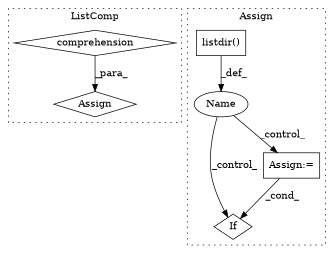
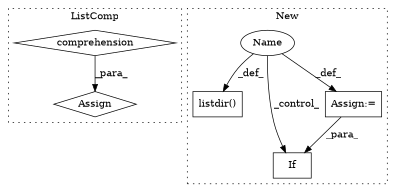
cluster "Assign": label "Assign" -> "New"
edge "listdir()" -> "Name": reversed
edge "Name" -> "Assign:=": label "_control_" -> "_def_"
edge "Assign:=" -> "If": label "_cond_" -> "_para_"
node "If": shape diamond -> box
